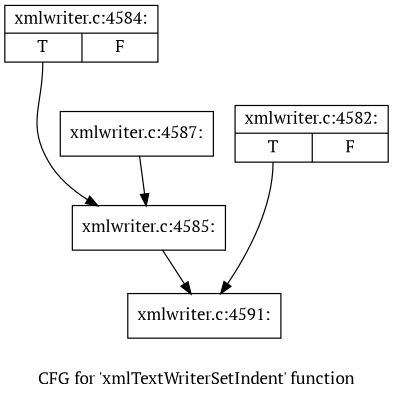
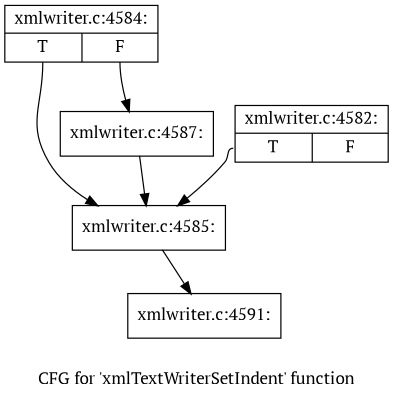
edge "xmlwriter.c:4584:" -> "xmlwriter.c:4587:": added
edge "xmlwriter.c:4582:" -> "xmlwriter.c:4591:": now "xmlwriter.c:4582:" -> "xmlwriter.c:4585:"
